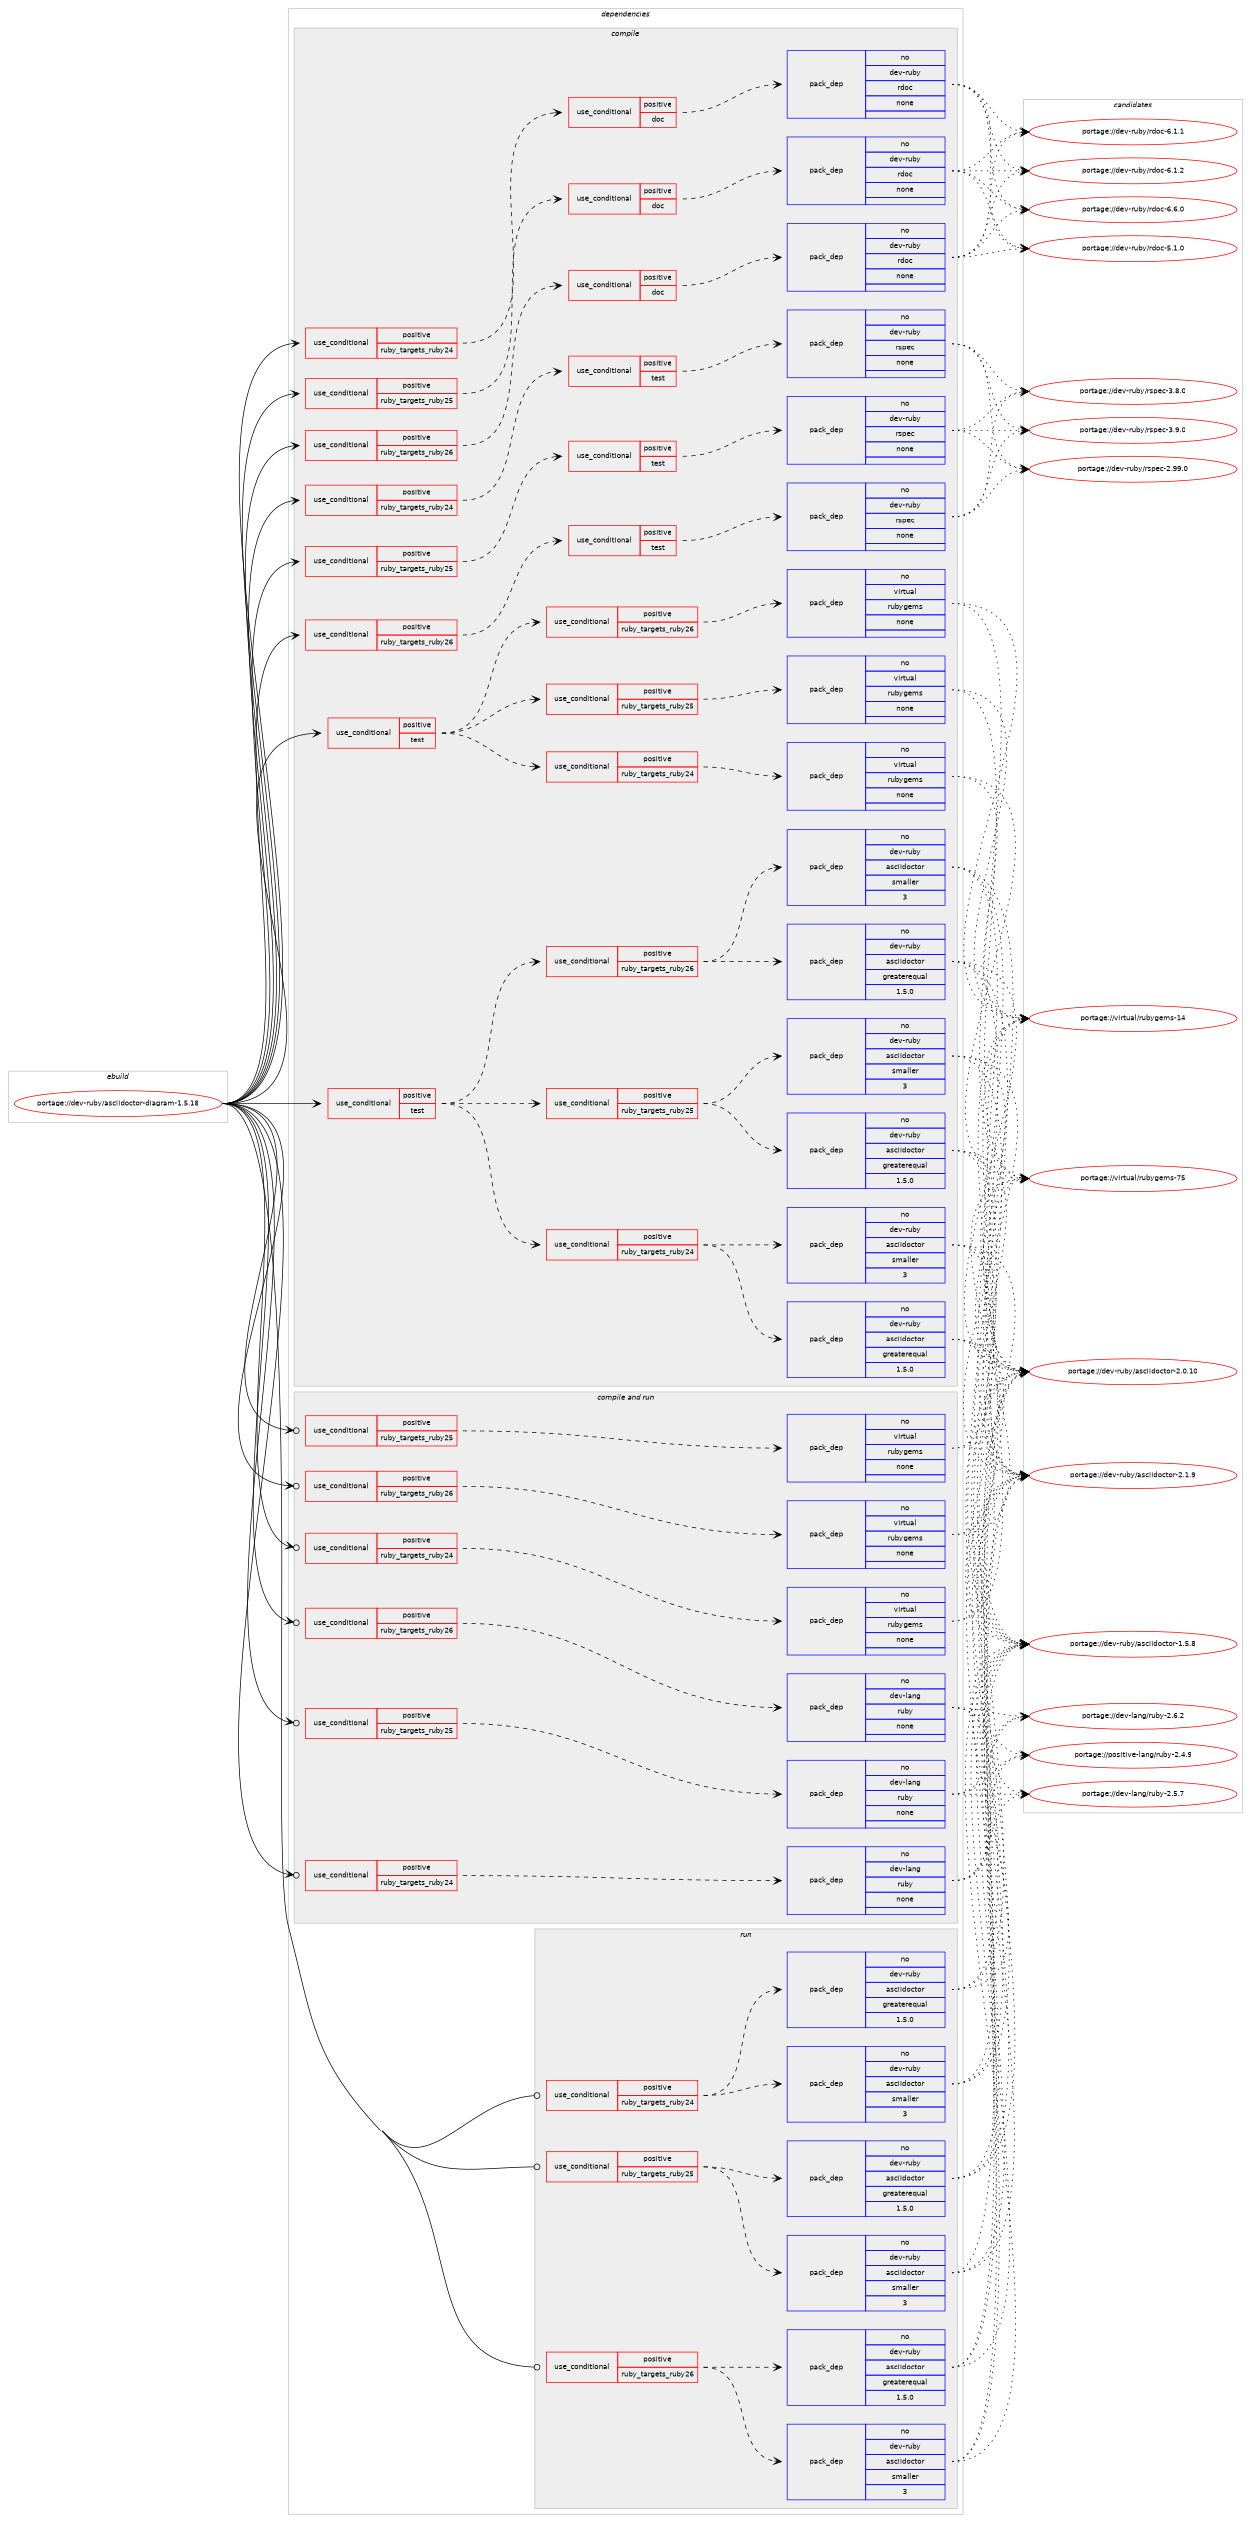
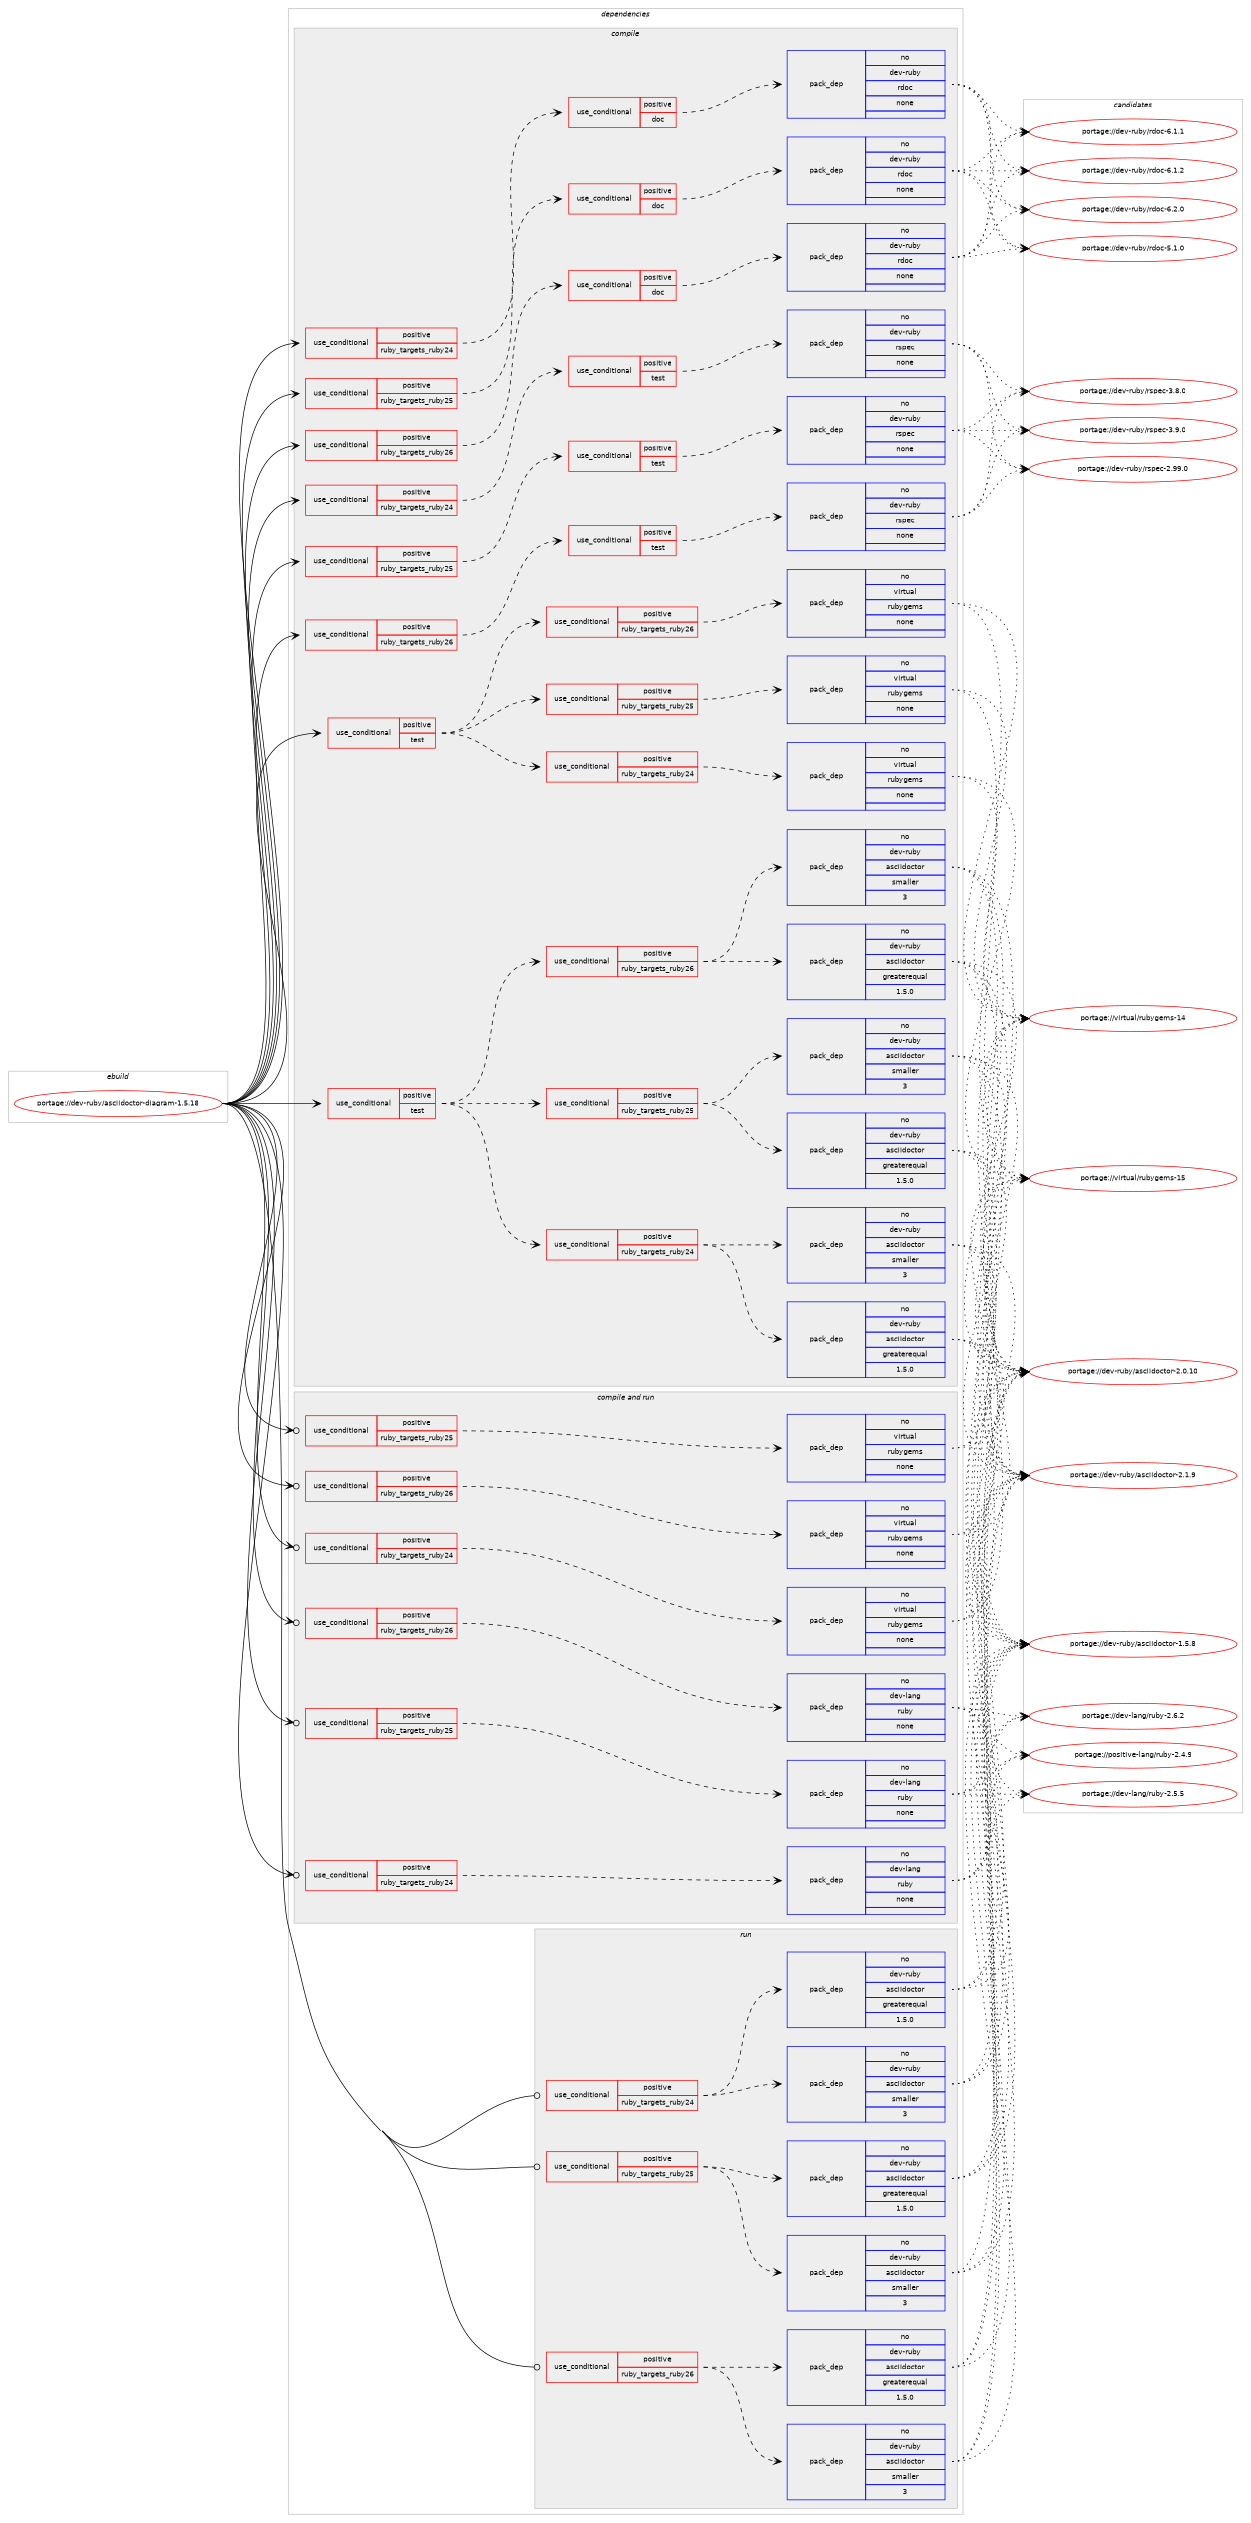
node "portage://dev-ruby/rdoc-6.6.0": label "portage://dev-ruby/rdoc-6.6.0" -> "portage://dev-ruby/rdoc-6.2.0"
node "portage://virtual/rubygems-75": label "portage://virtual/rubygems-75" -> "portage://virtual/rubygems-15"
node "portage://dev-lang/ruby-2.5.7": label "portage://dev-lang/ruby-2.5.7" -> "portage://dev-lang/ruby-2.5.5"
